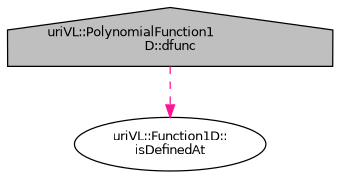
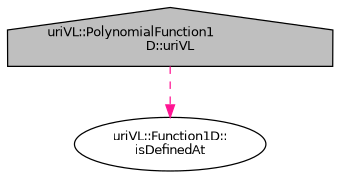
node "uriVL::PolynomialFunction1 D::dfunc": label "uriVL::PolynomialFunction1 D::dfunc" -> "uriVL::PolynomialFunction1 D::uriVL"
